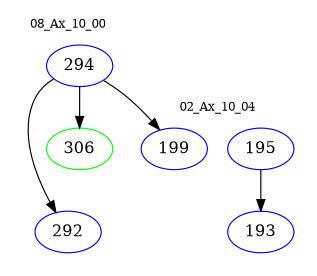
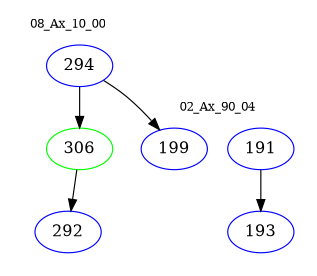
cluster "02_Ax_10_04": label "02_Ax_10_04" -> "02_Ax_90_04"
edge "294" -> "292": now "306" -> "292"
node "195": label "195" -> "191"
